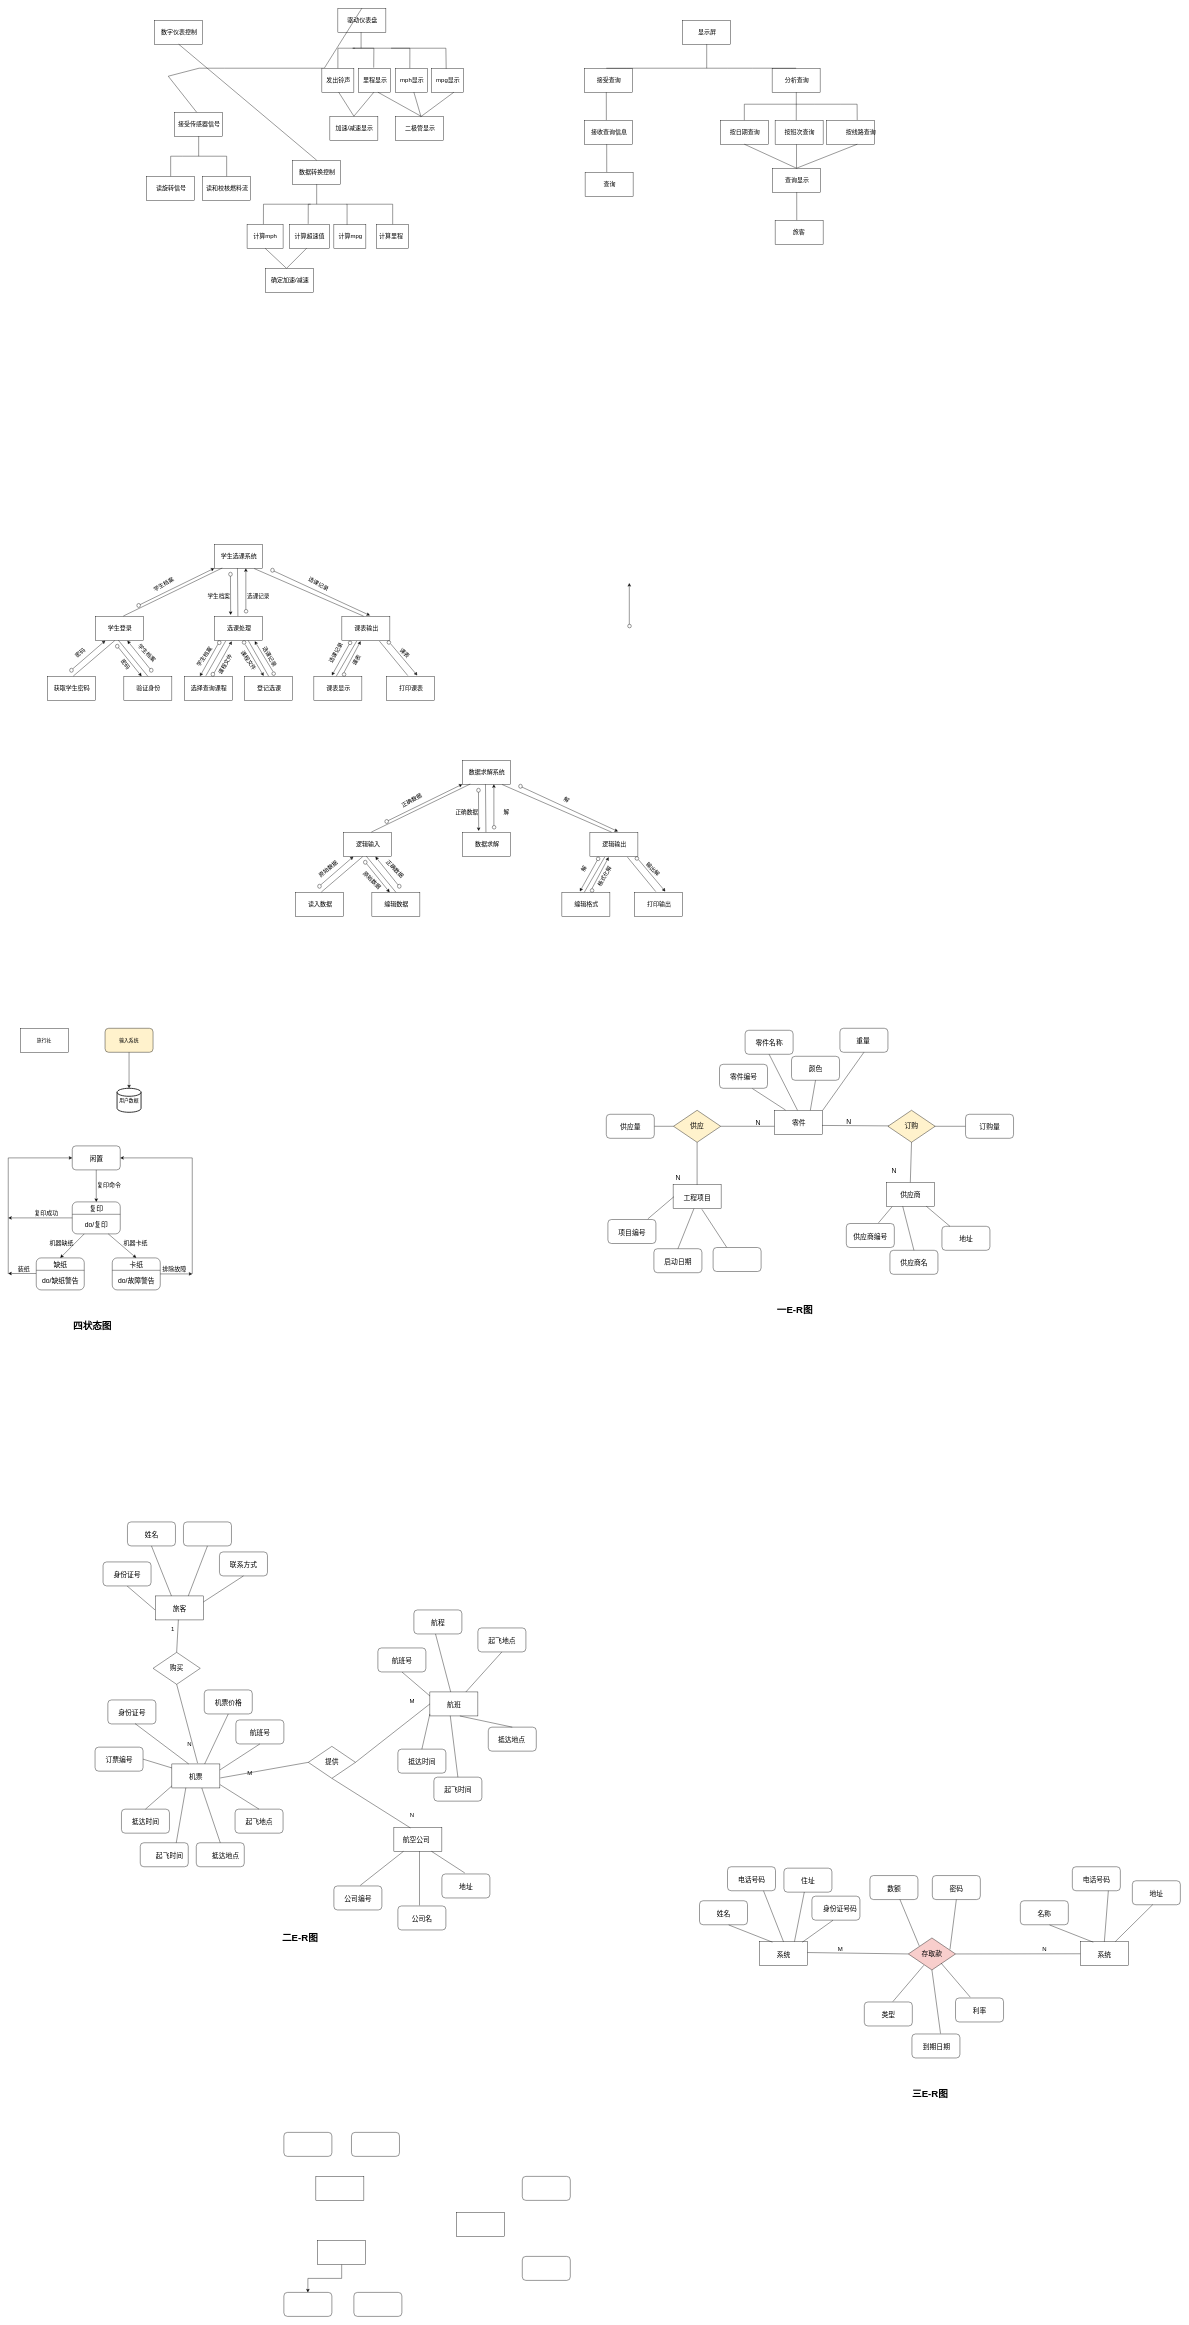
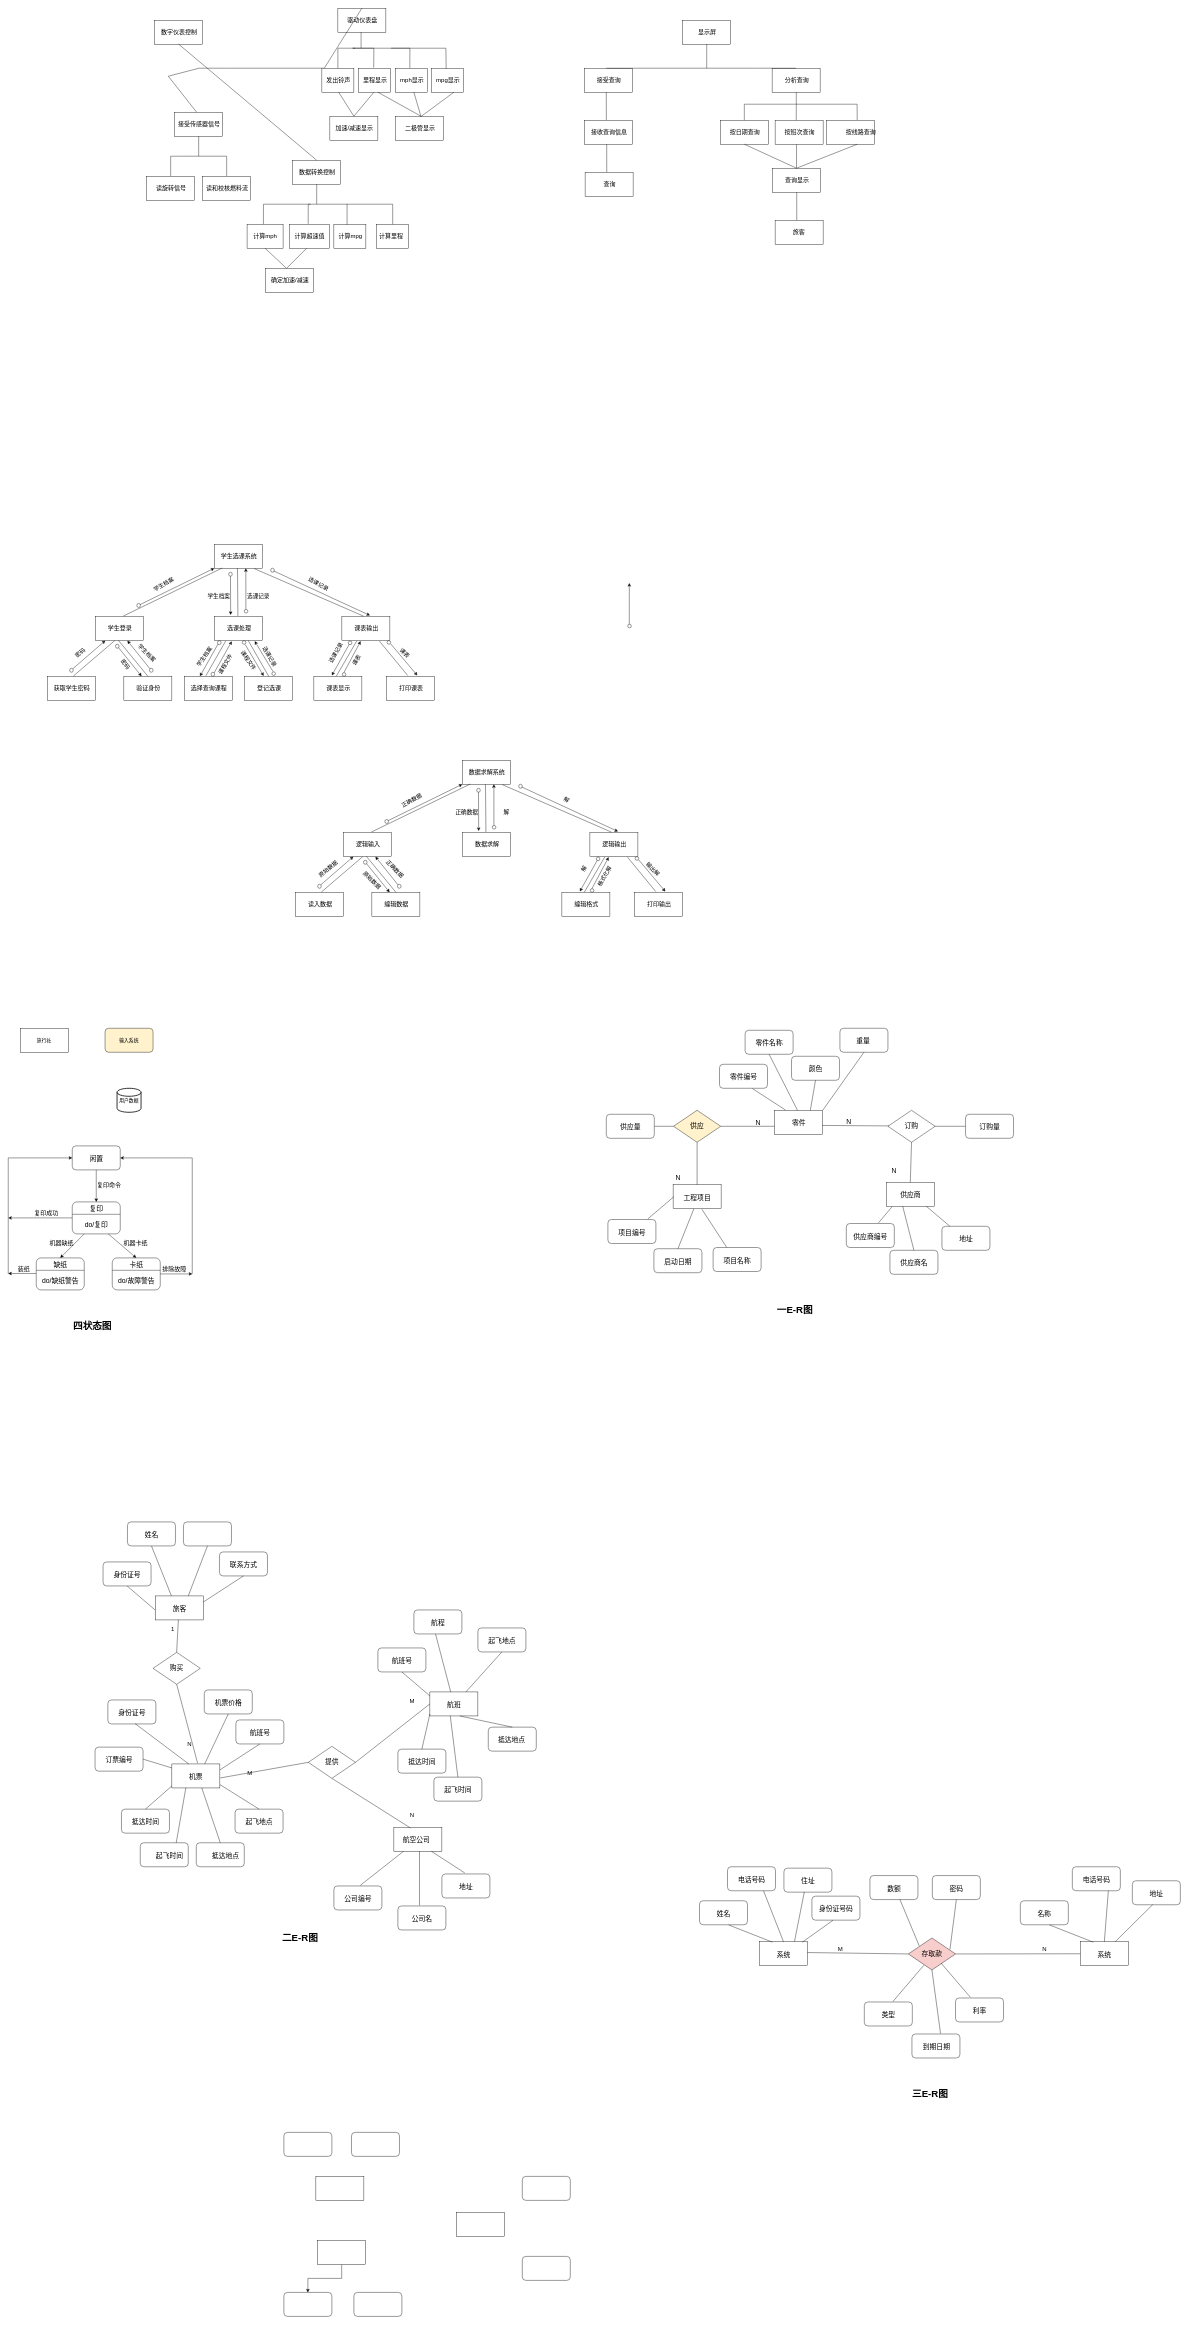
edge "输入系统" -> "用户数据": removed
node "订购": fillcolor #fff2cc -> #ffffff
node "项目名称": added
node "身份证号码": moved (840, 1908) -> (836, 1908)
